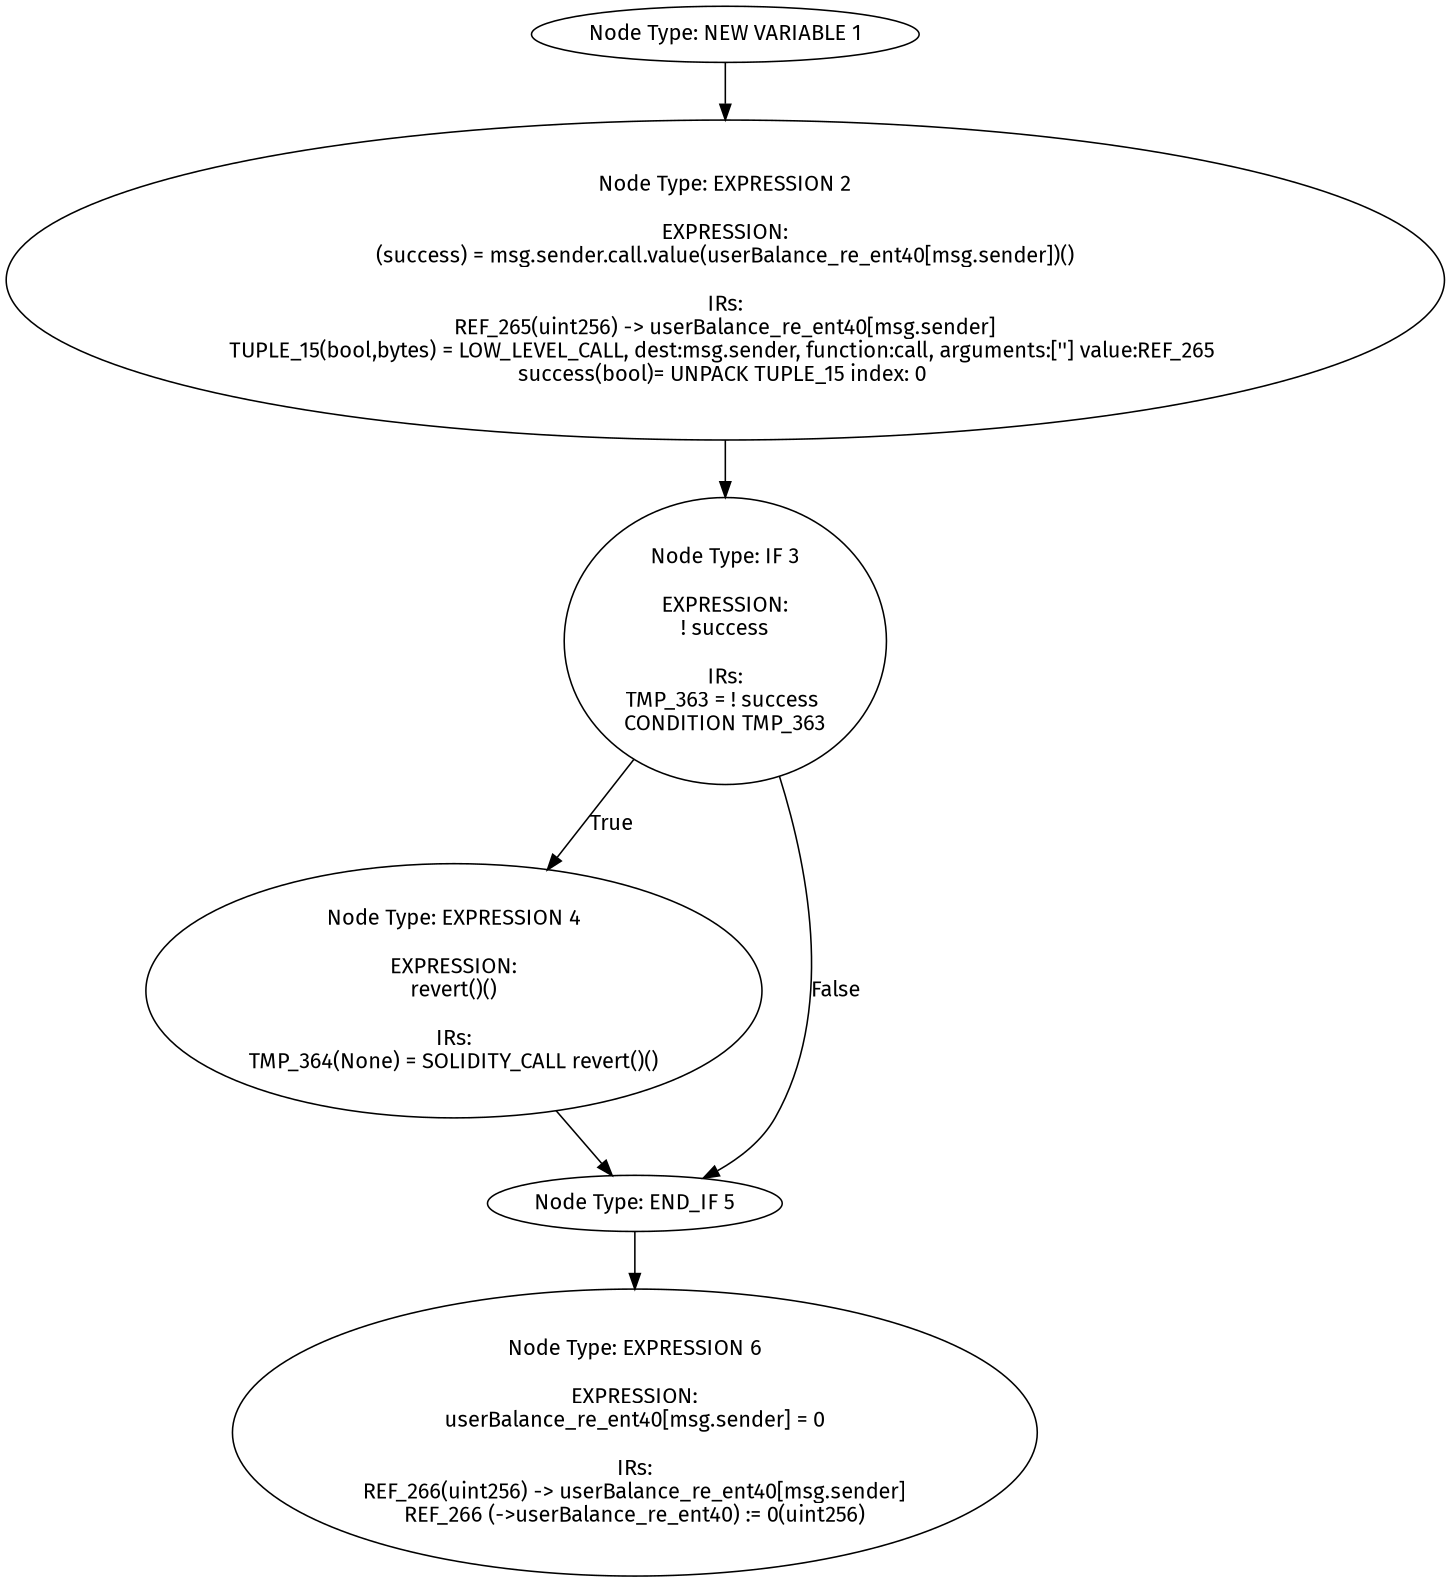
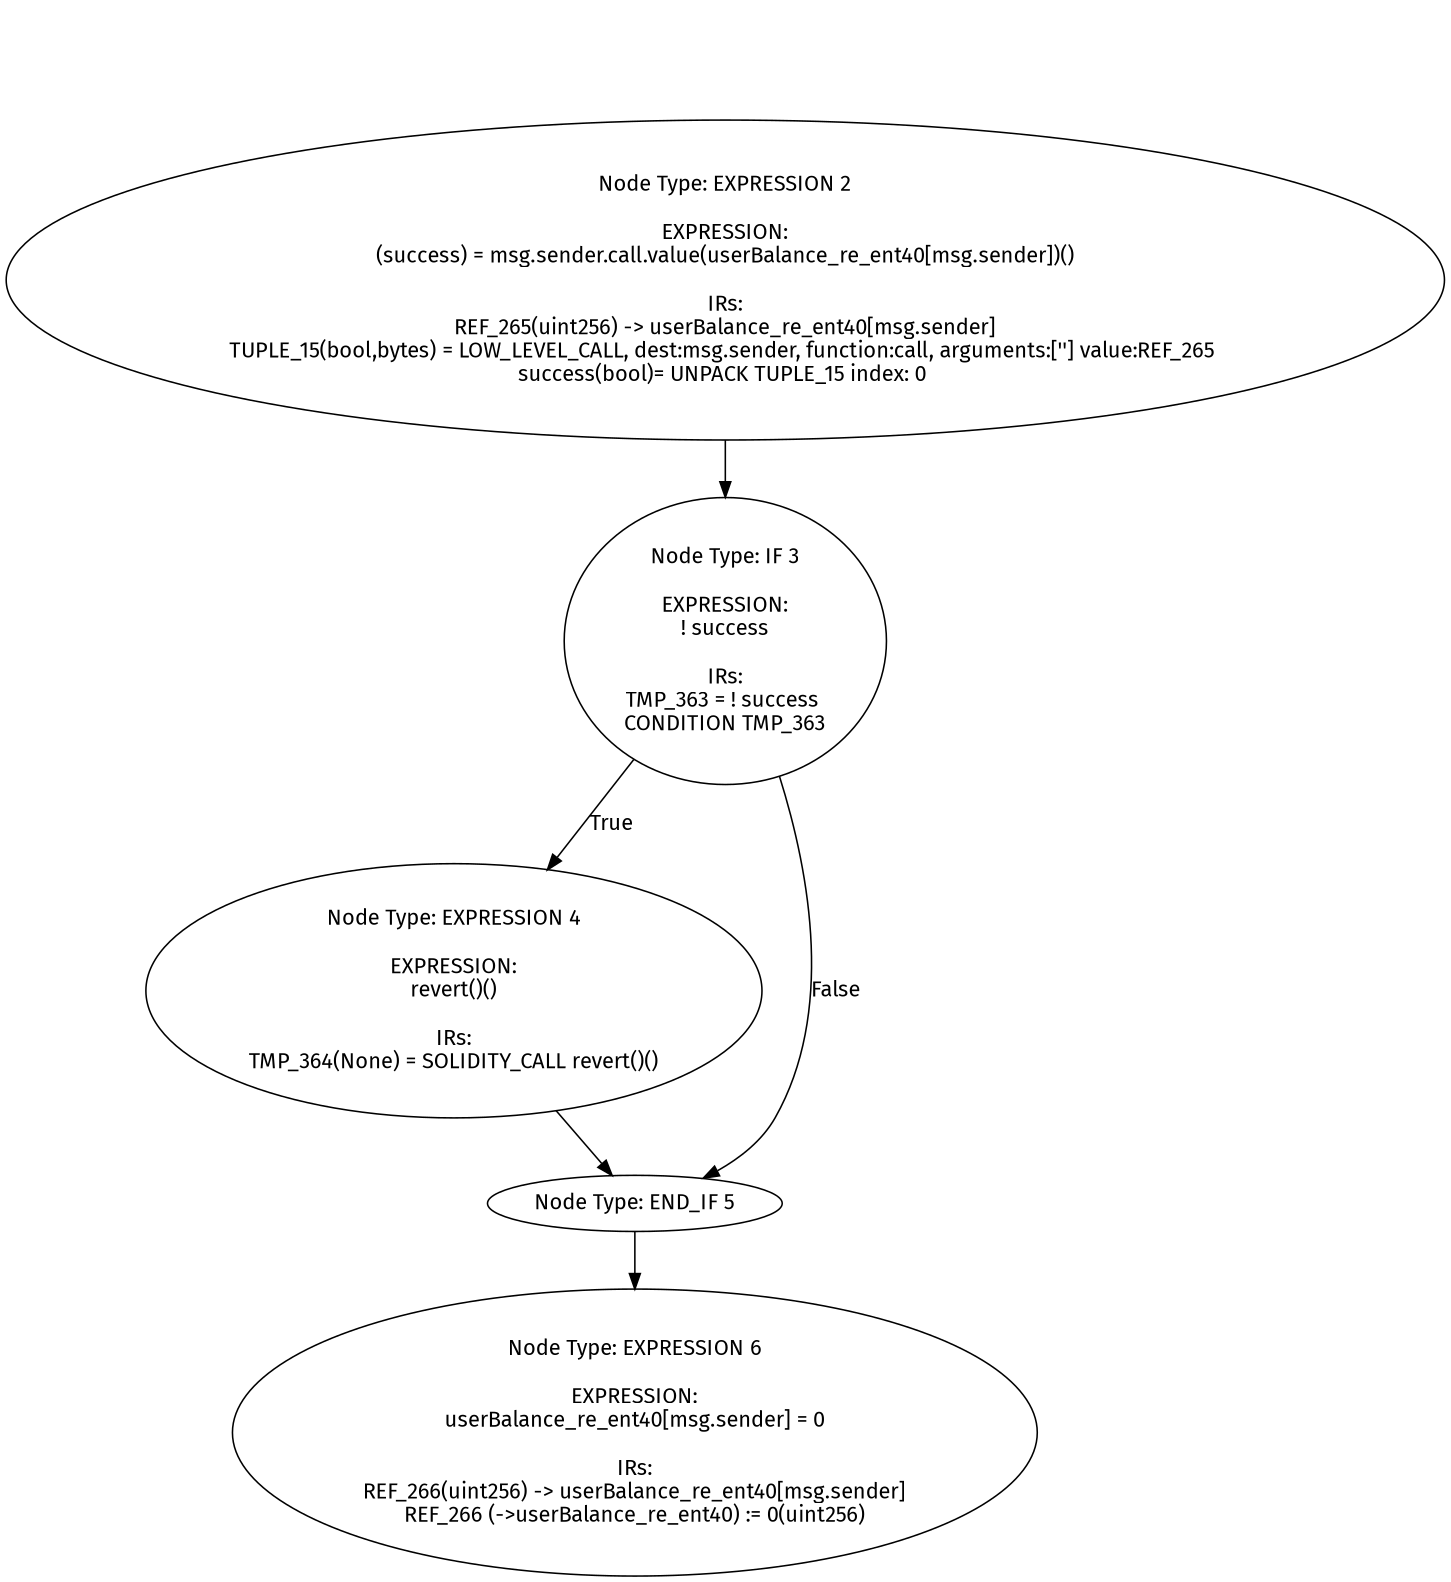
node "Node Type: NEW VARIABLE 1": removed
